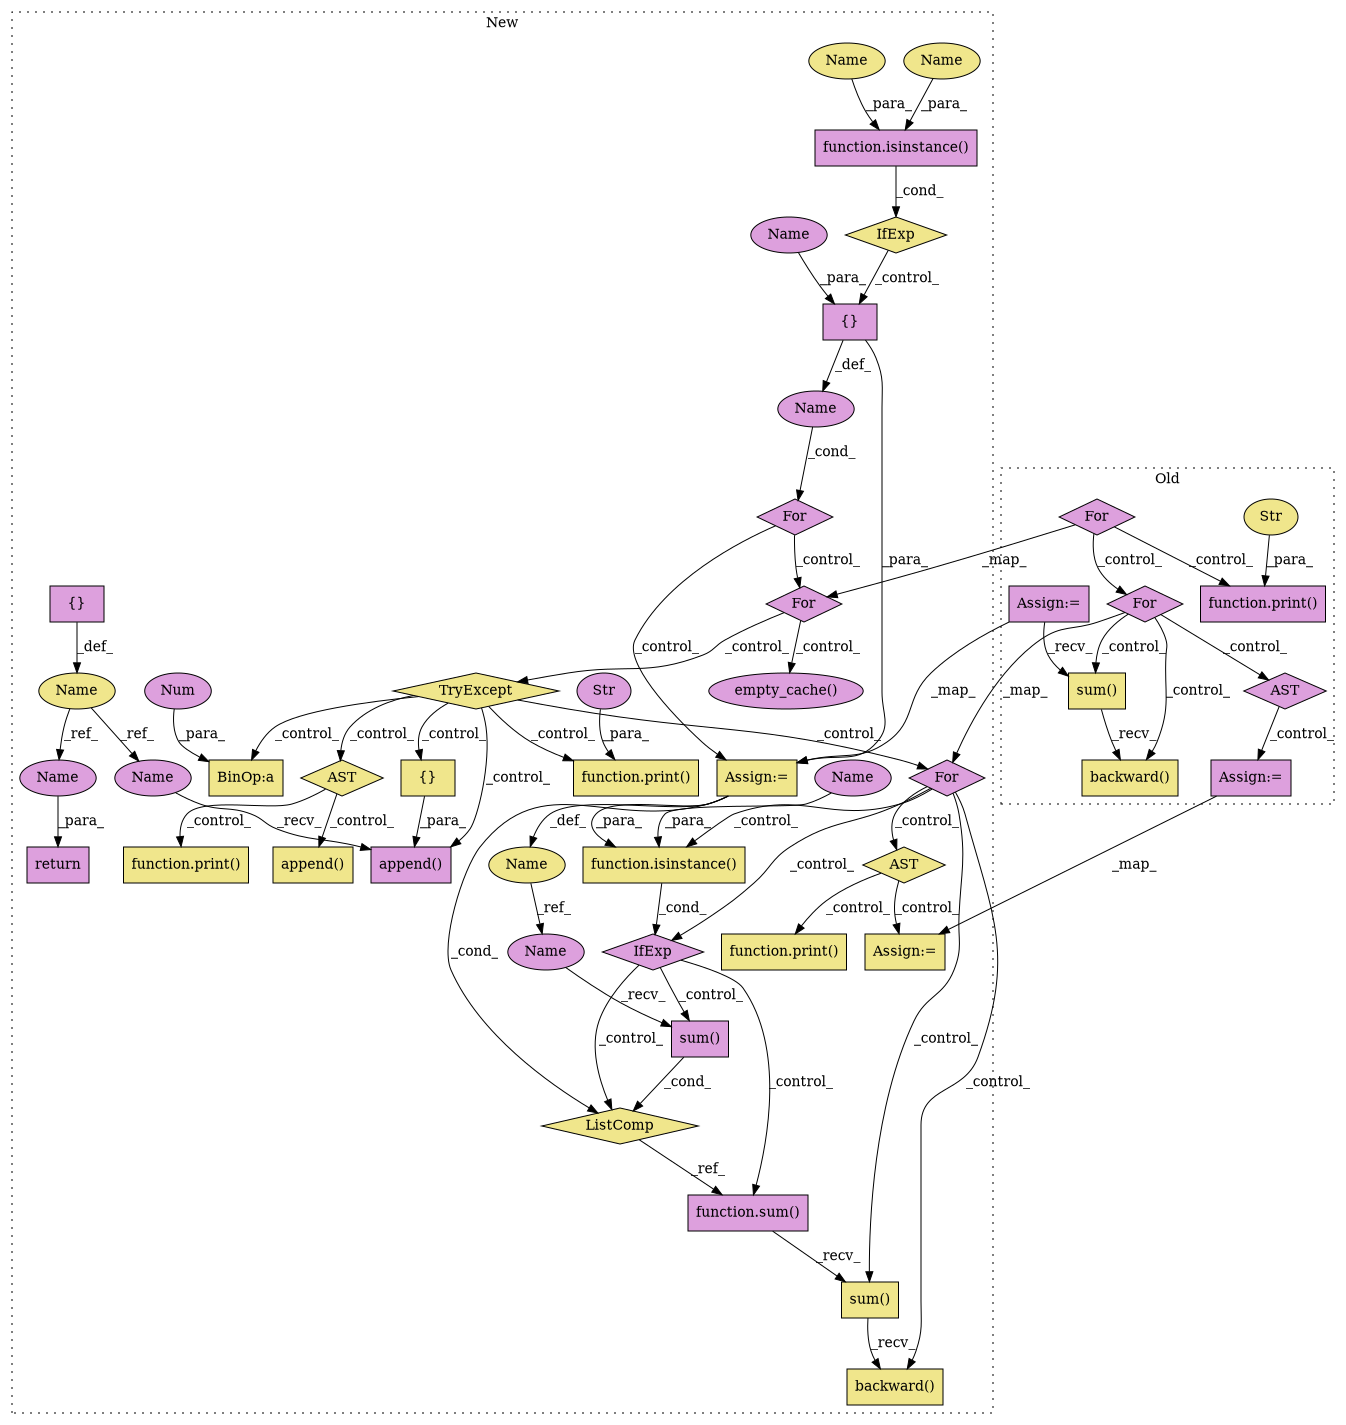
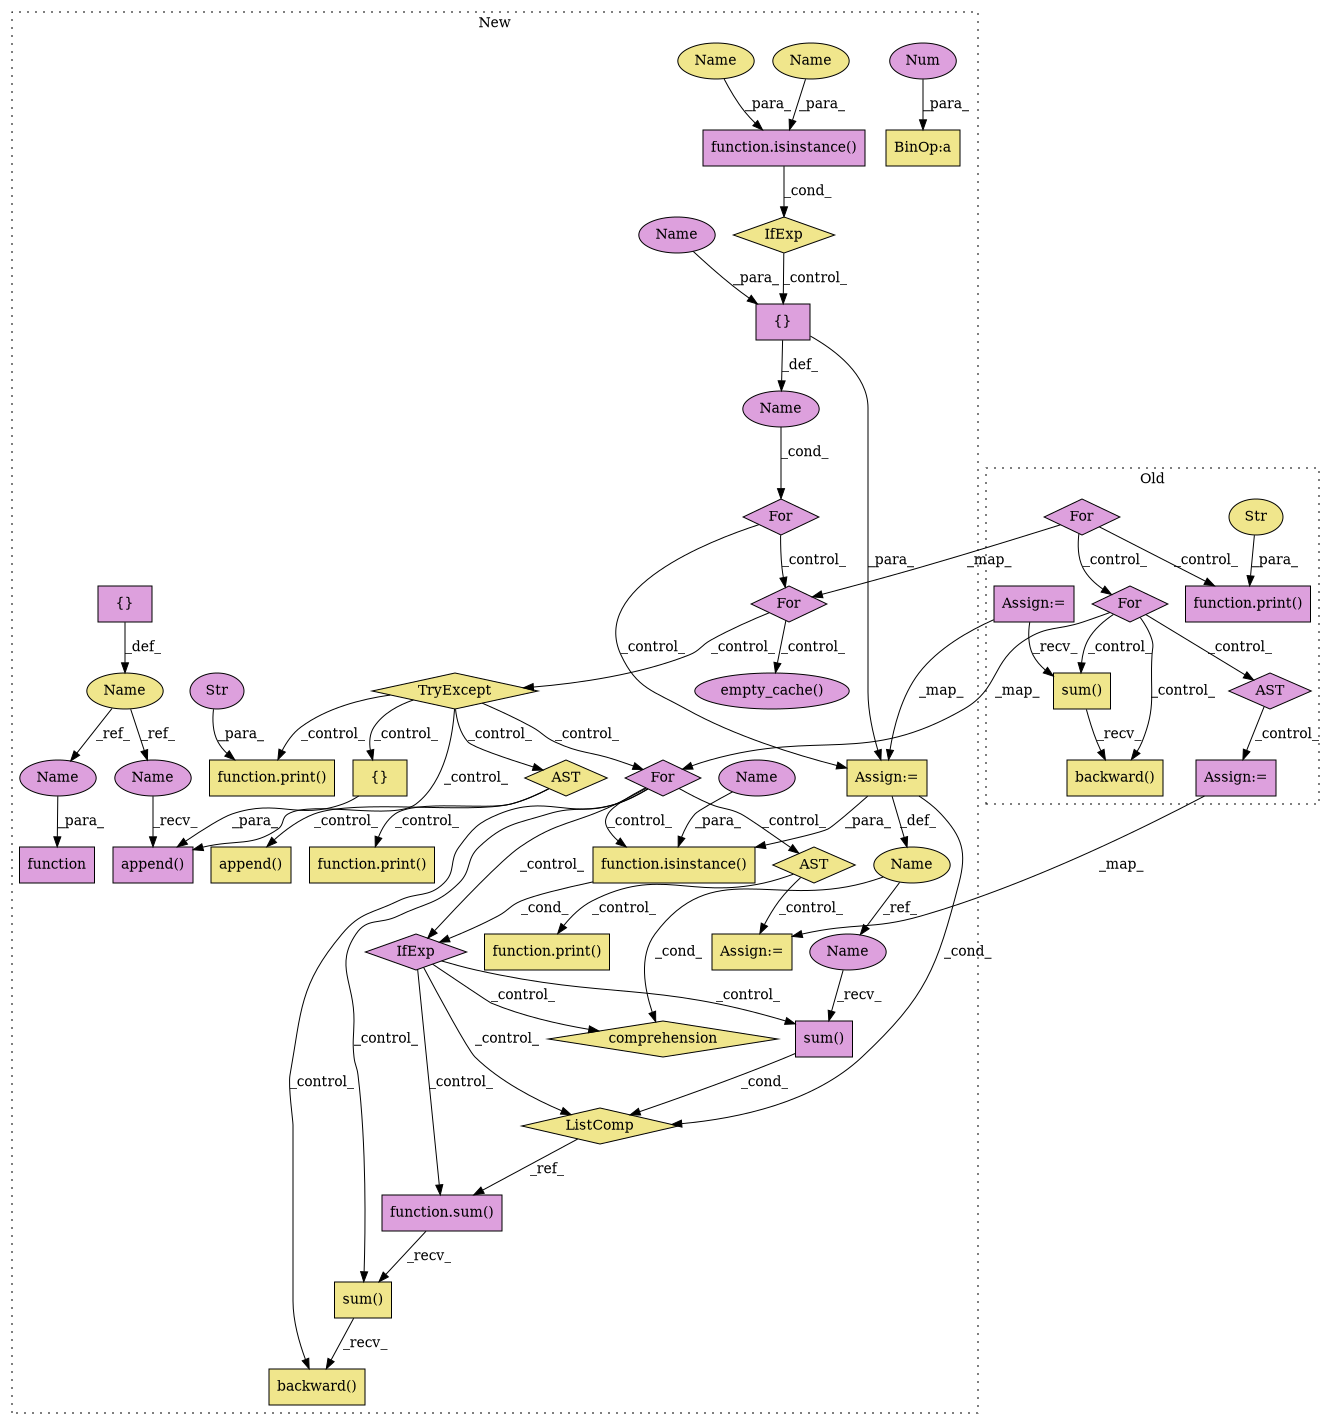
edge "TryExcept" -> "BinOp:a": removed, label "_control_"
node "return": label "return" -> "function"
node "comprehension": added
